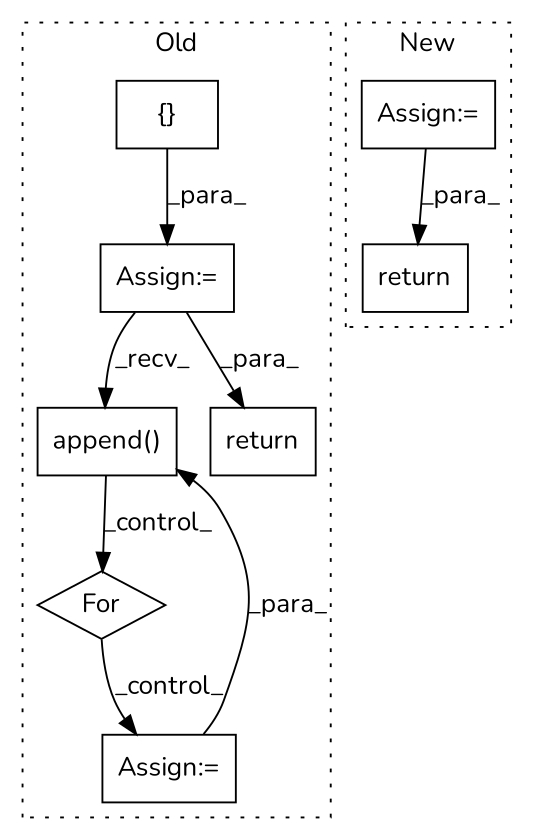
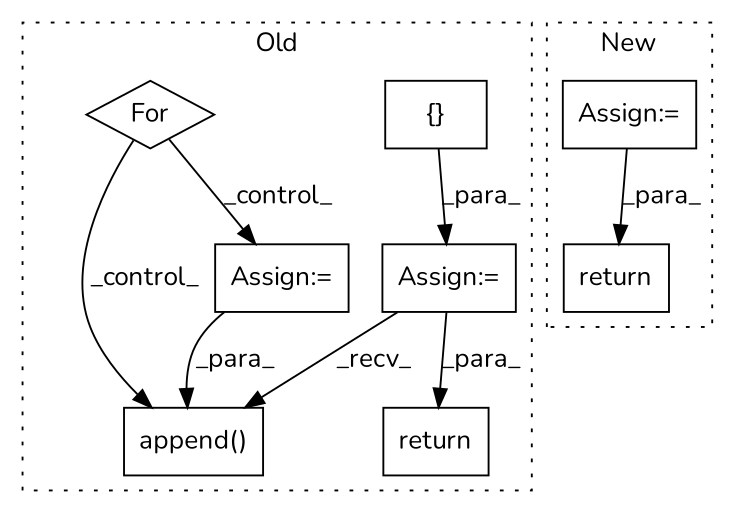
edge "append()" -> "For": reversed
